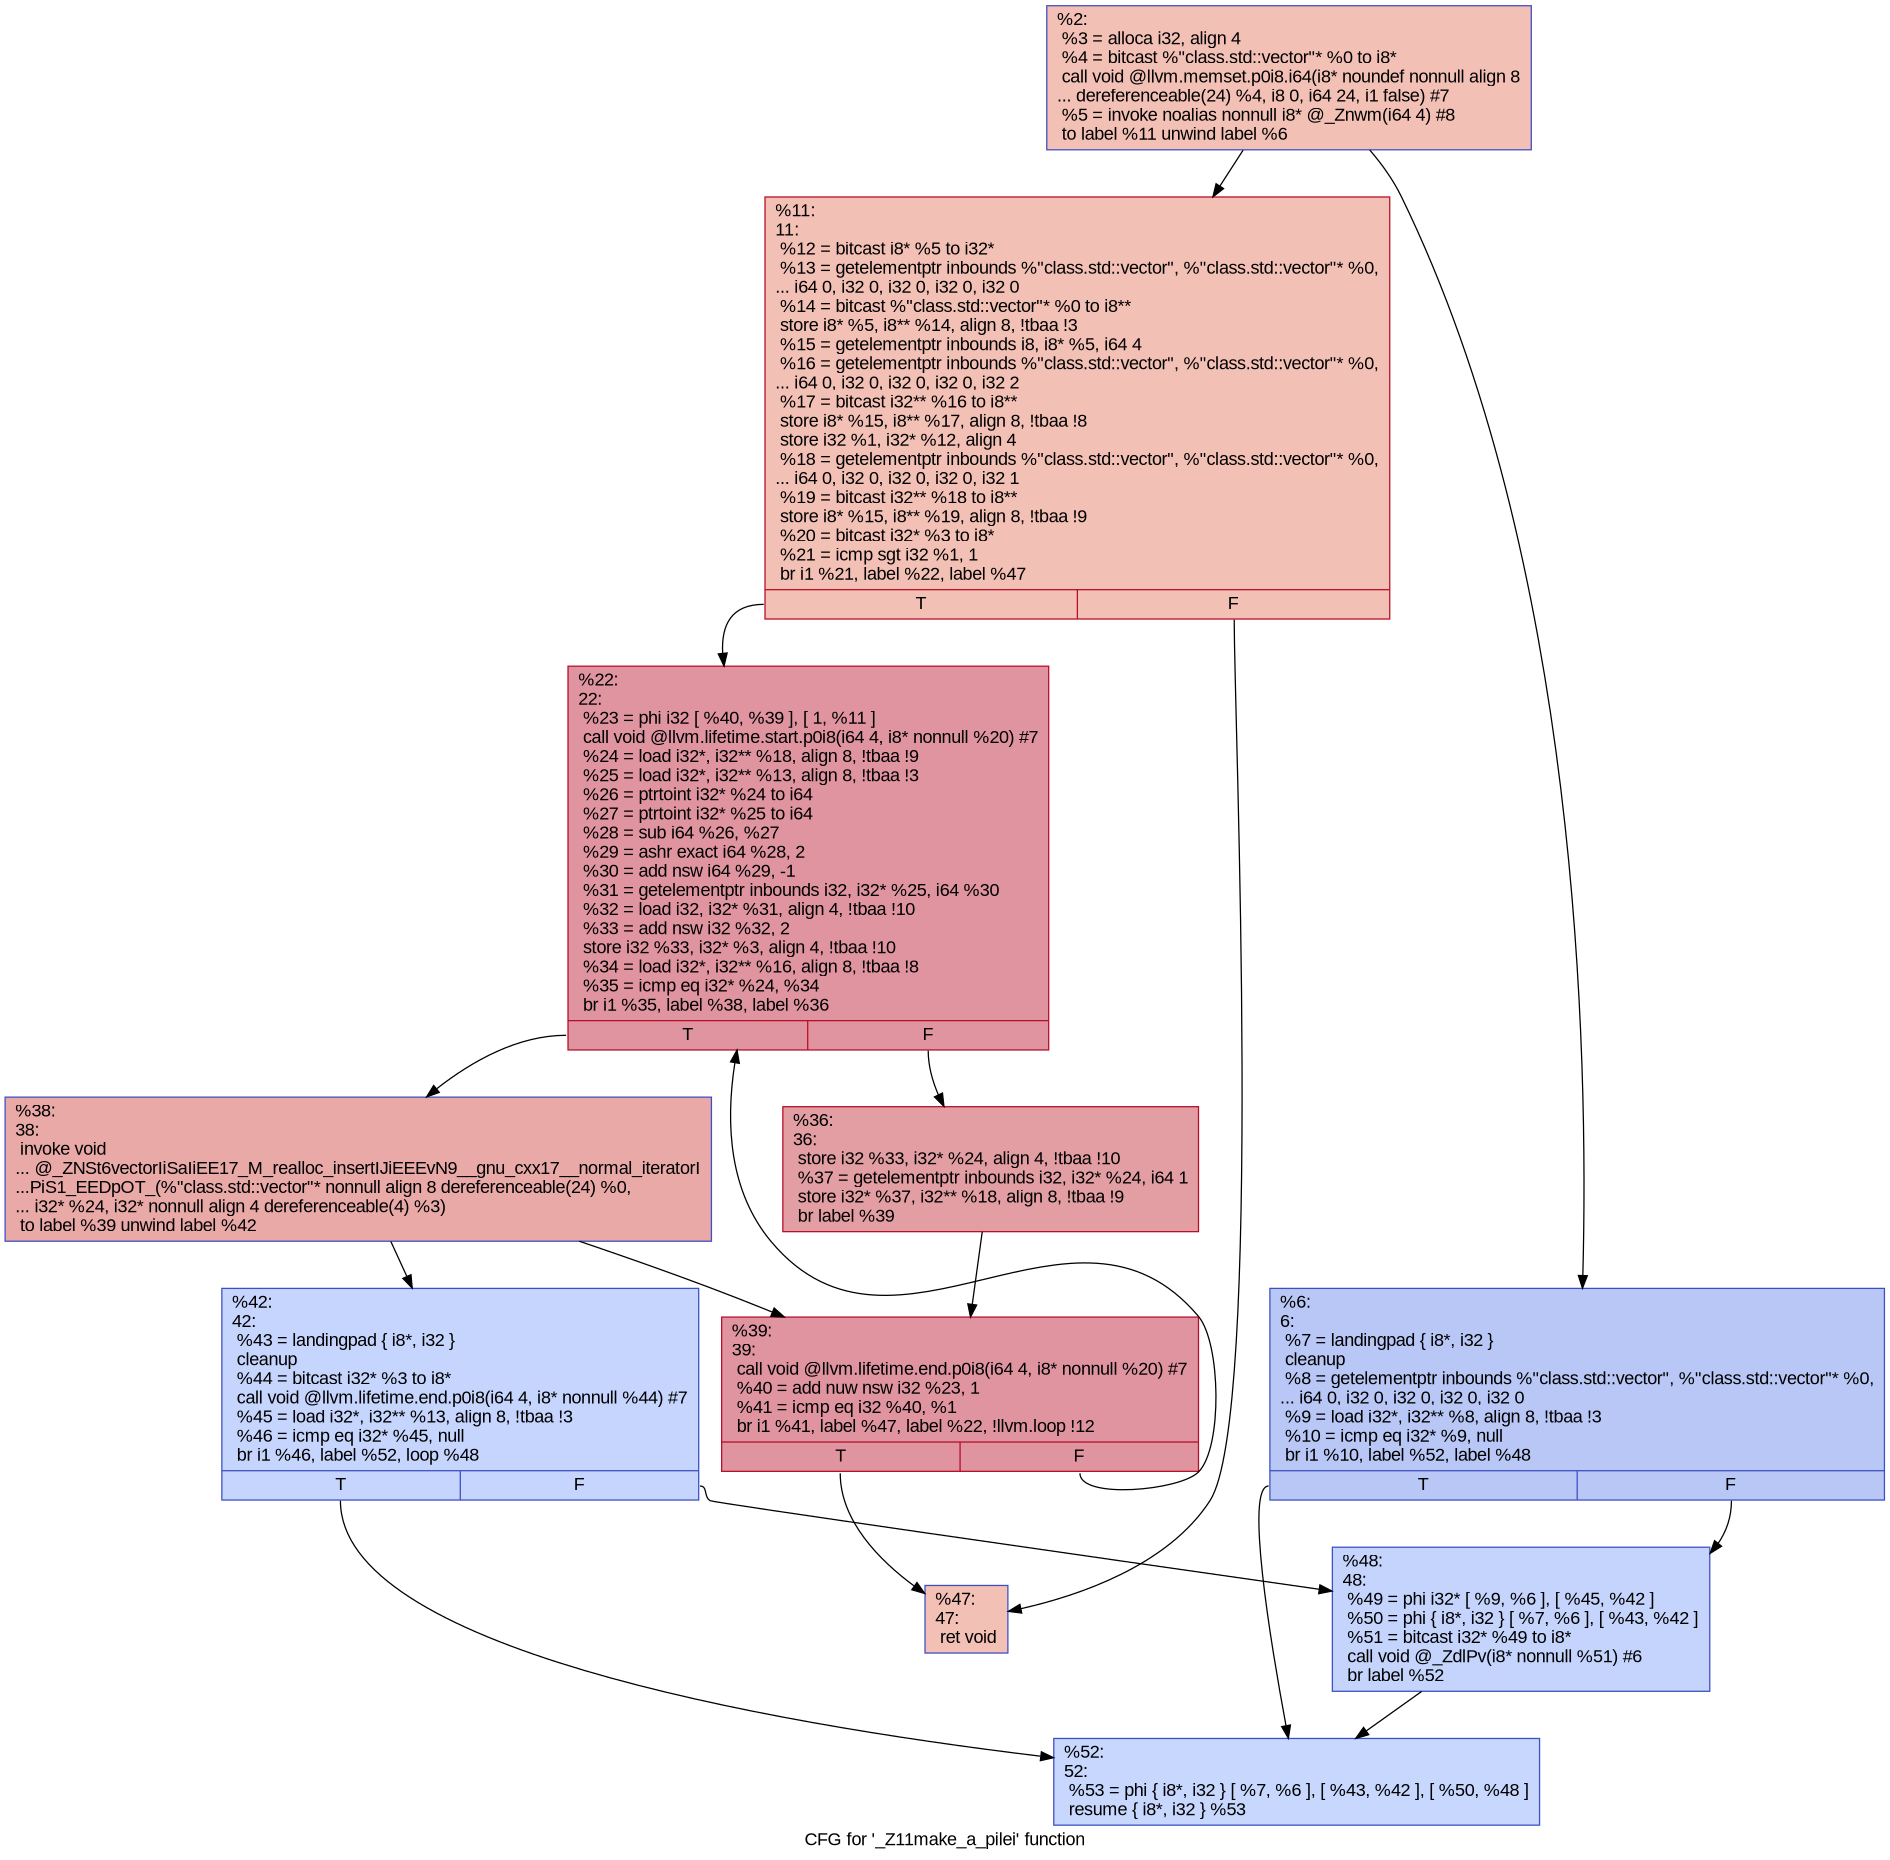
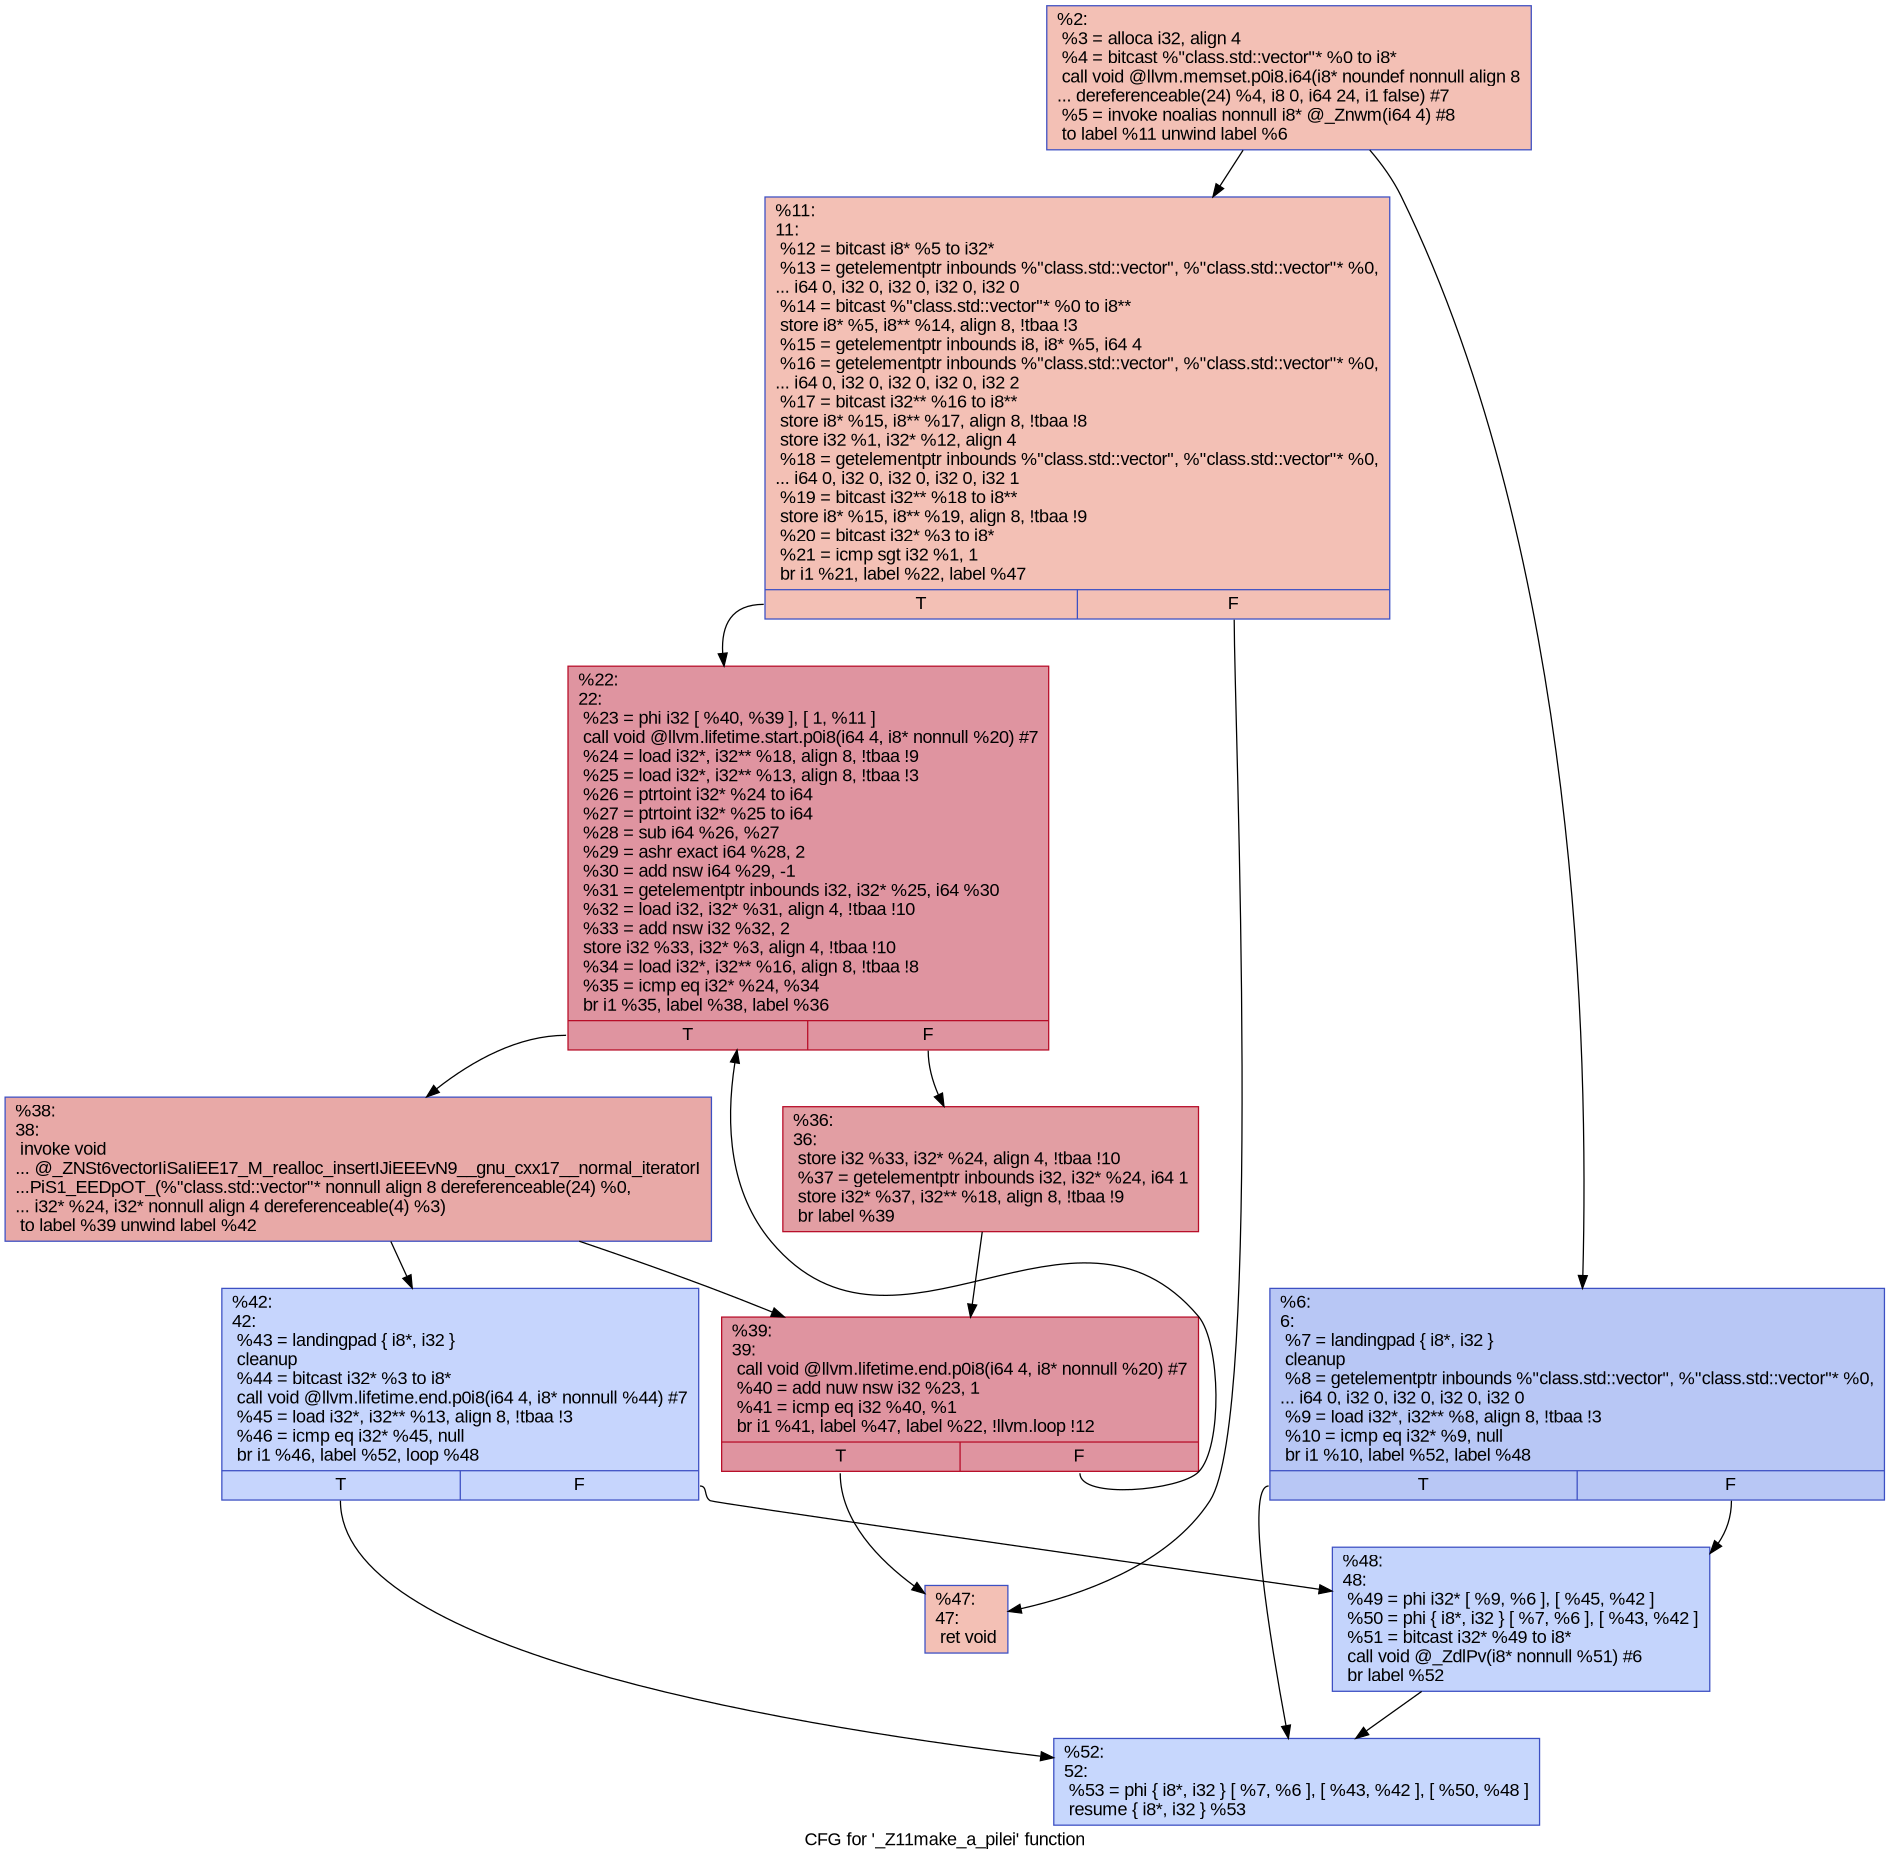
node "%11:": color #b70d28ff -> #3d50c3ff
